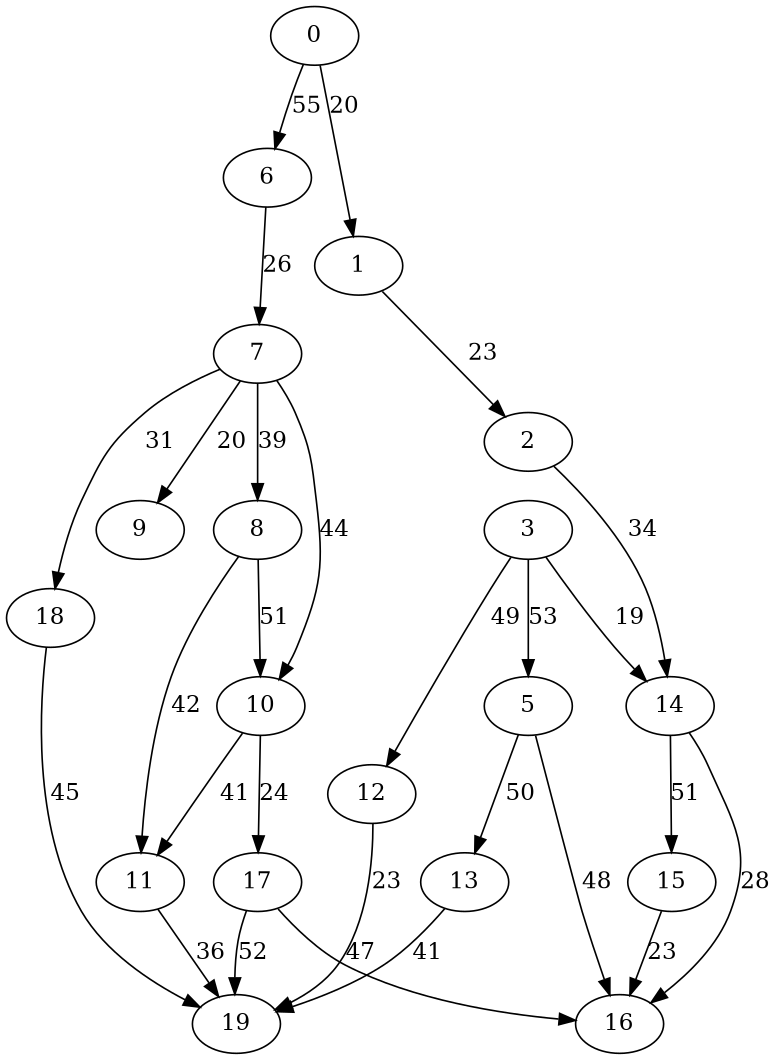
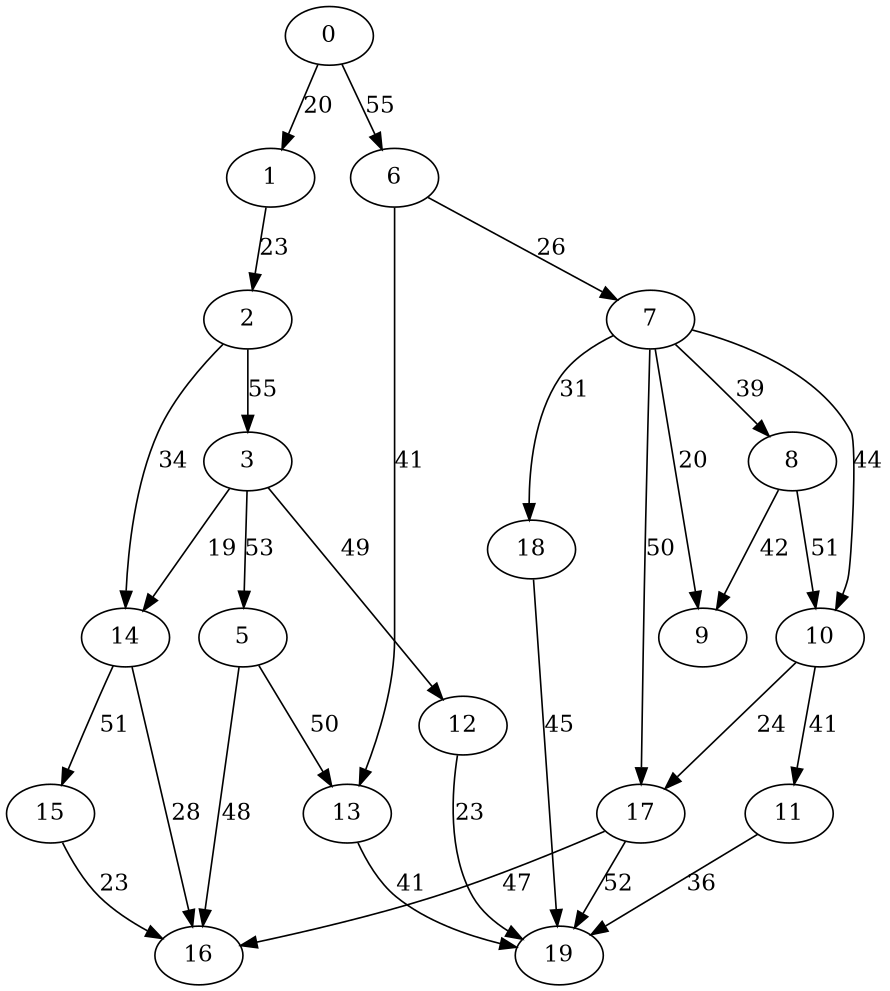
edge "2" -> "3": added, label "55"
edge "6" -> "13": added, label "41"
edge "7" -> "17": added, label "50"
edge "8" -> "11": now "8" -> "9"
